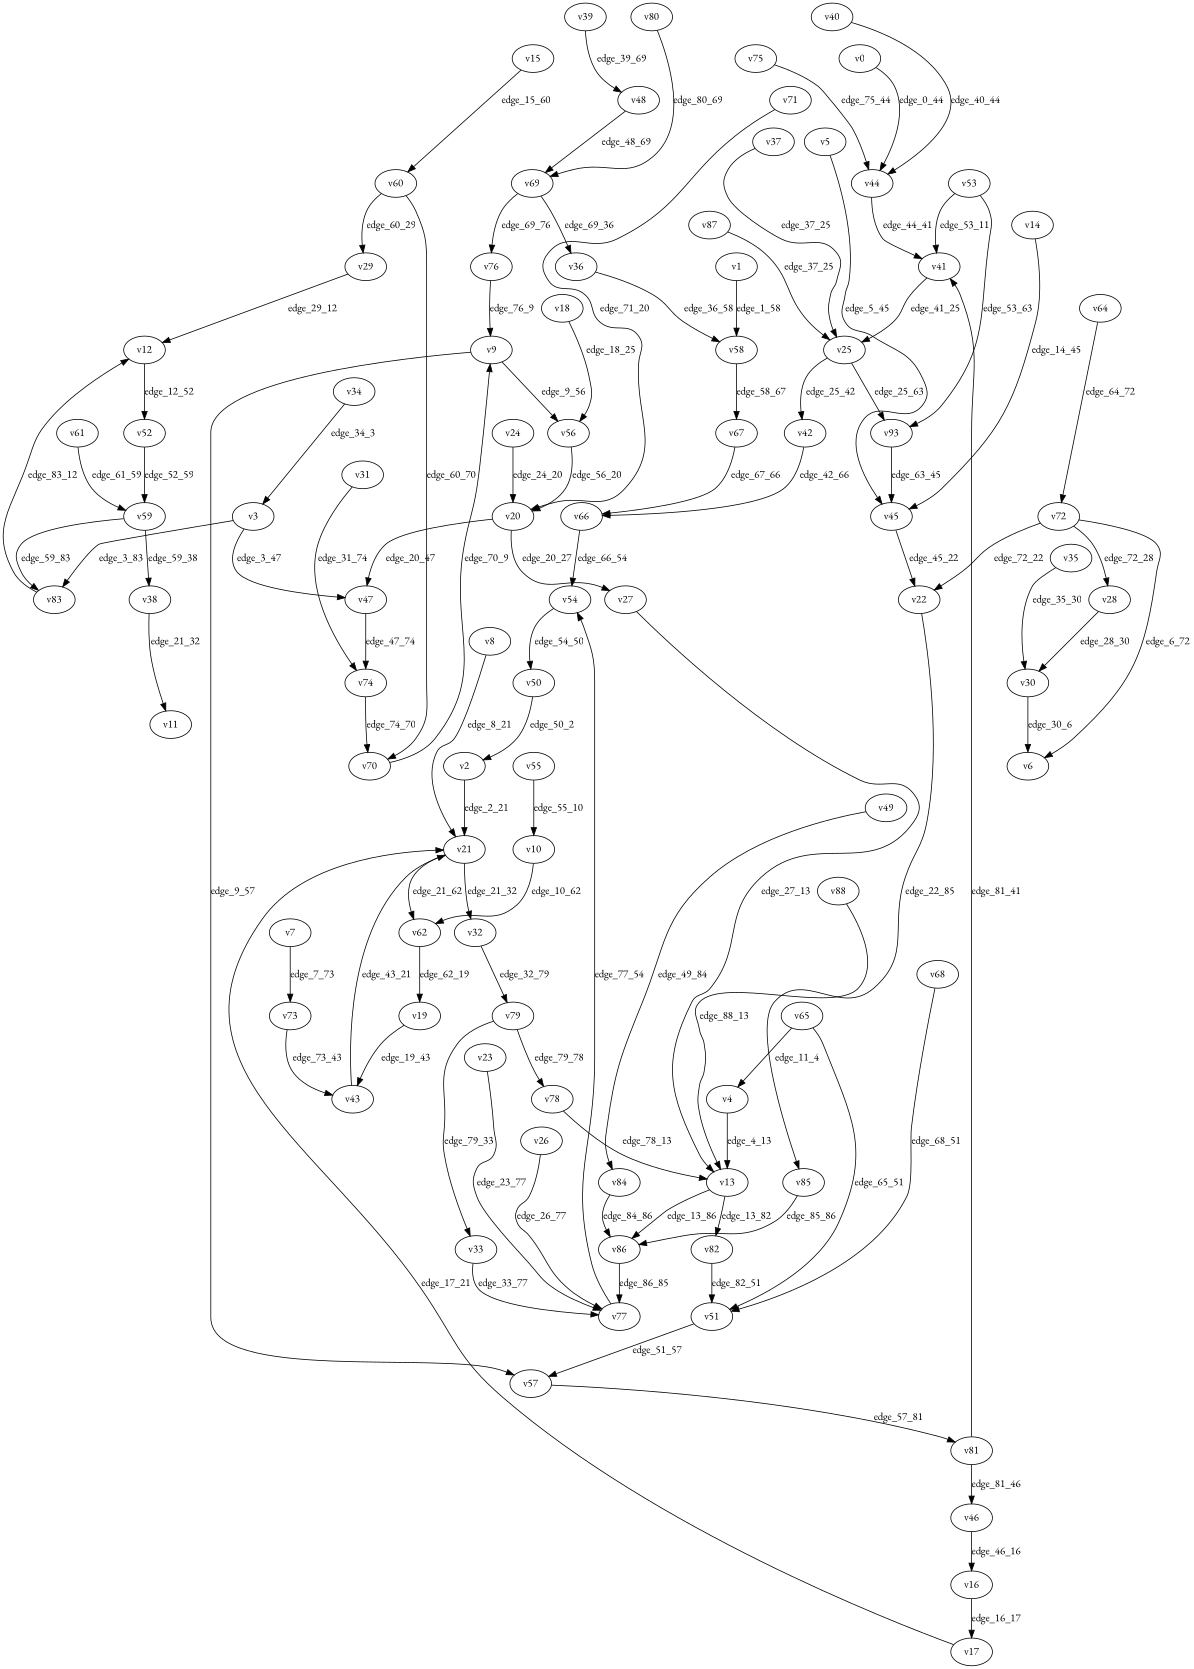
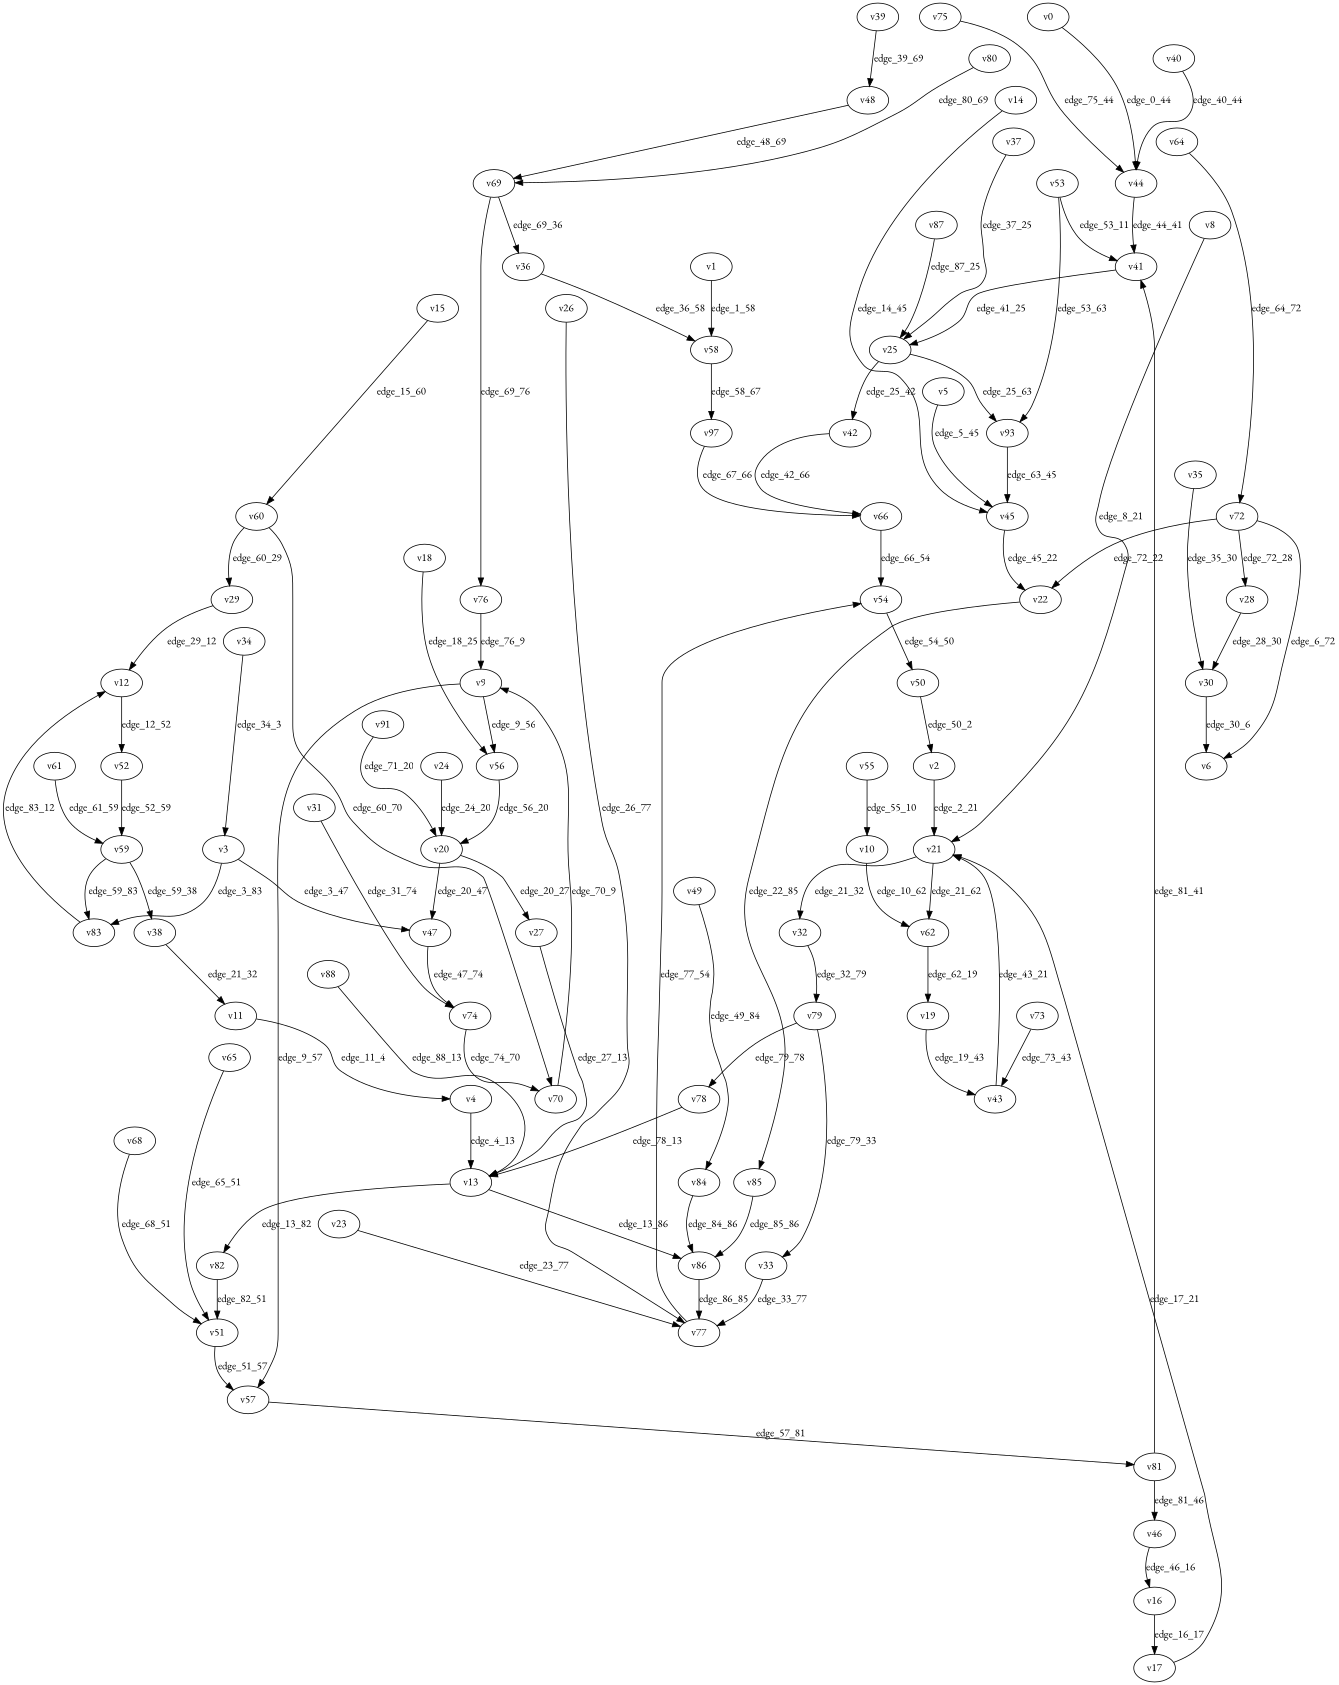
node "v71": label "v71" -> "v91"
edge "v87" -> "v25": label "edge_37_25" -> "edge_87_25"
node "v67": label "v67" -> "v97"
node "v7": removed
edge "v65" -> "v4": now "v11" -> "v4"
